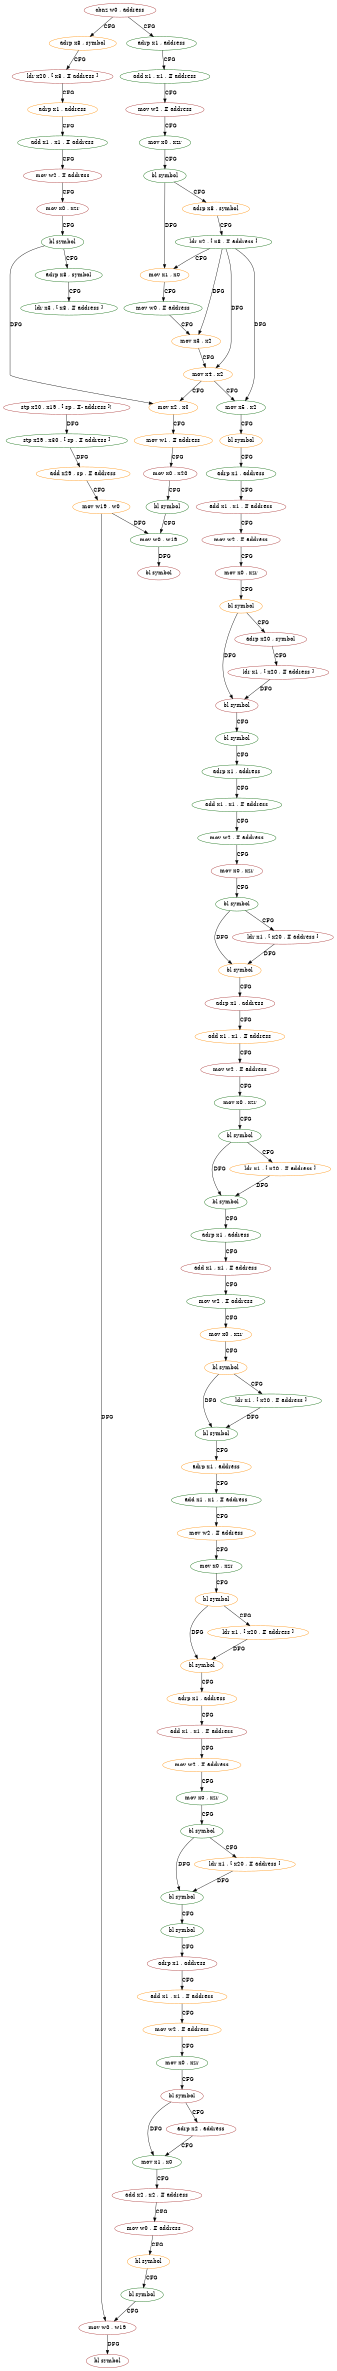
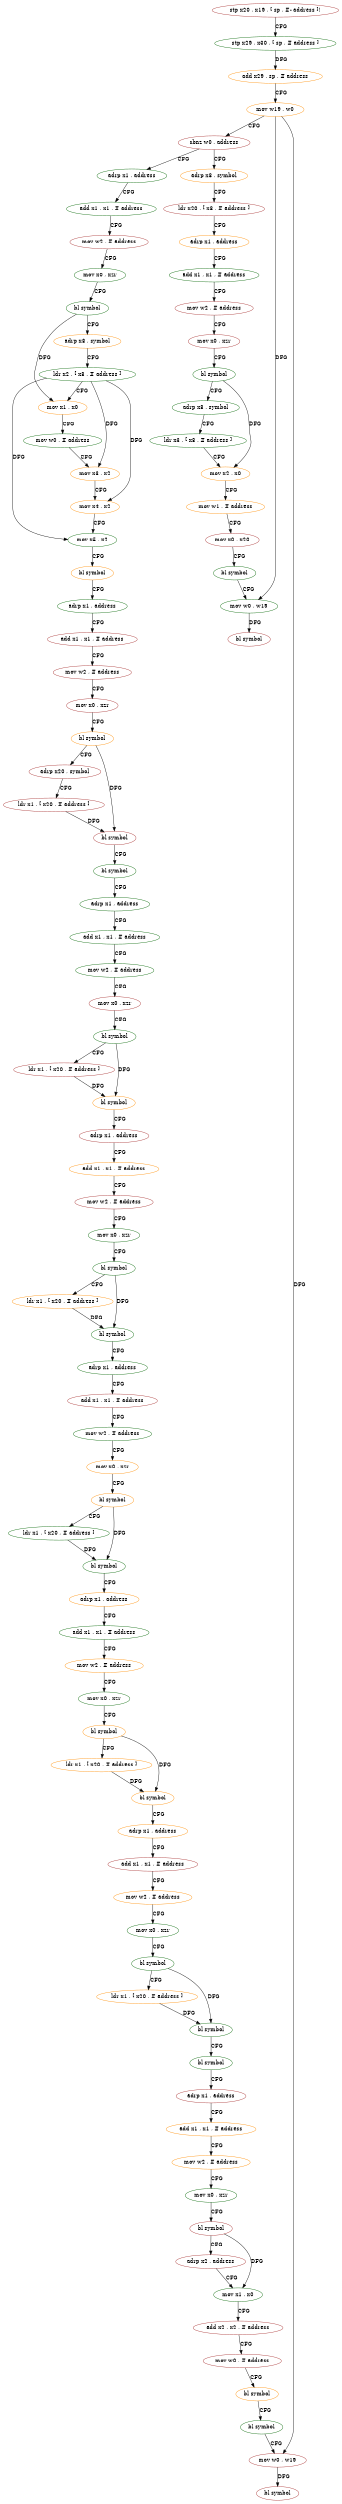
edge "mov w19 , w0" -> "cbnz w0 , address": added, label "CFG"
edge "mov x4 , x2" -> "mov x2 , x0": now "ldr x3 , [ x8 , # address ]" -> "mov x2 , x0"
edge "stp x20 , x19 , [ sp , #- address ]!" -> "stp x29 , x30 , [ sp , # address ]": label "DFG" -> "CFG"
